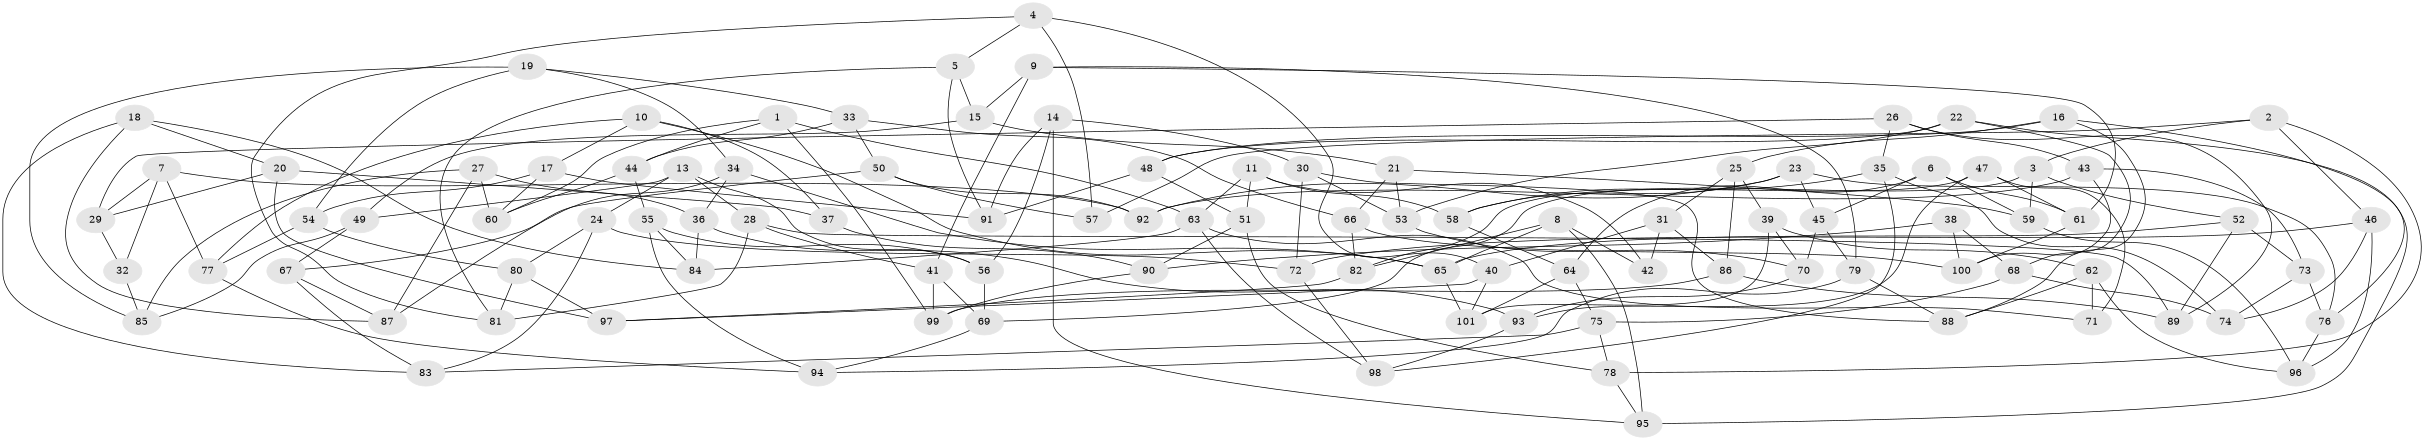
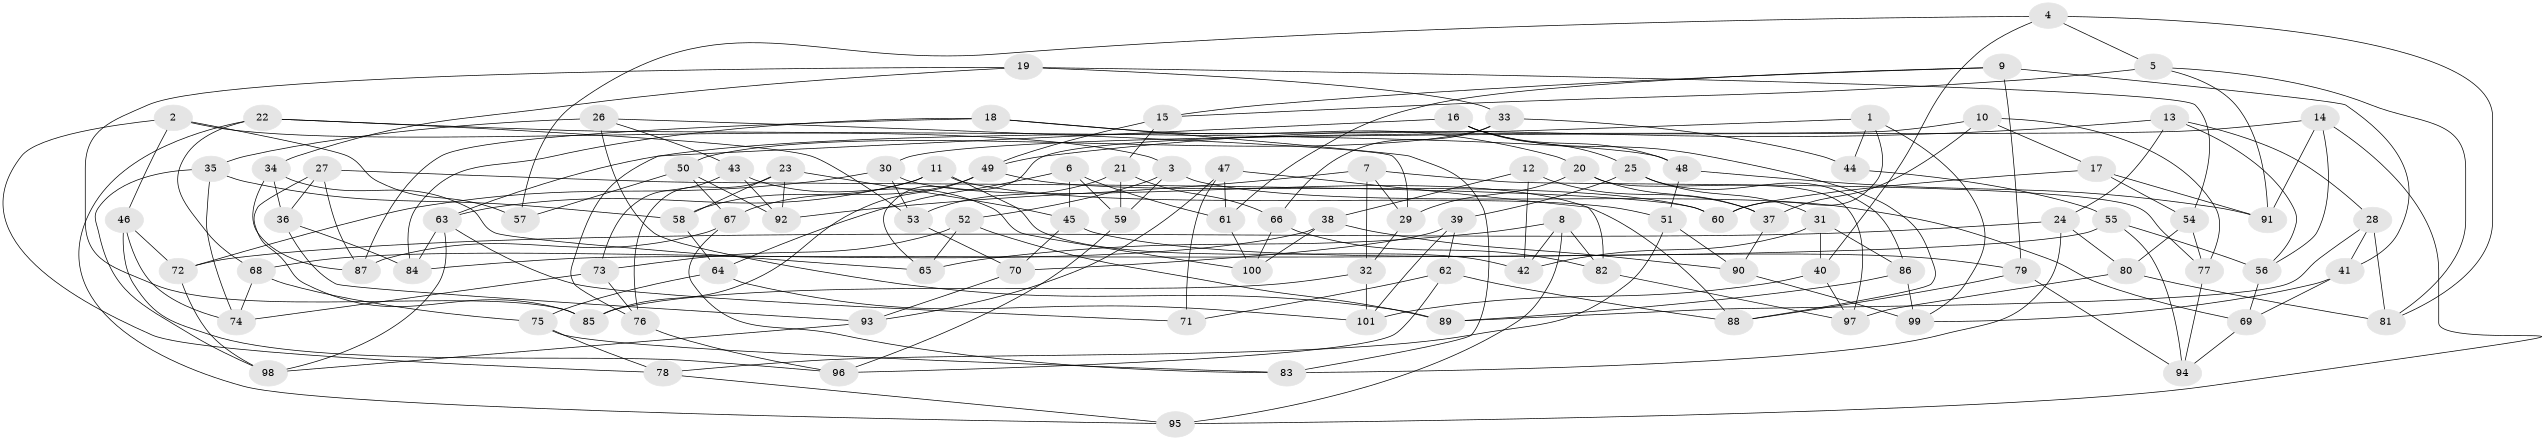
node "12": added
edge "44" -- "60": now "49" -- "60"
edge "65" -- "101": now "32" -- "101"
